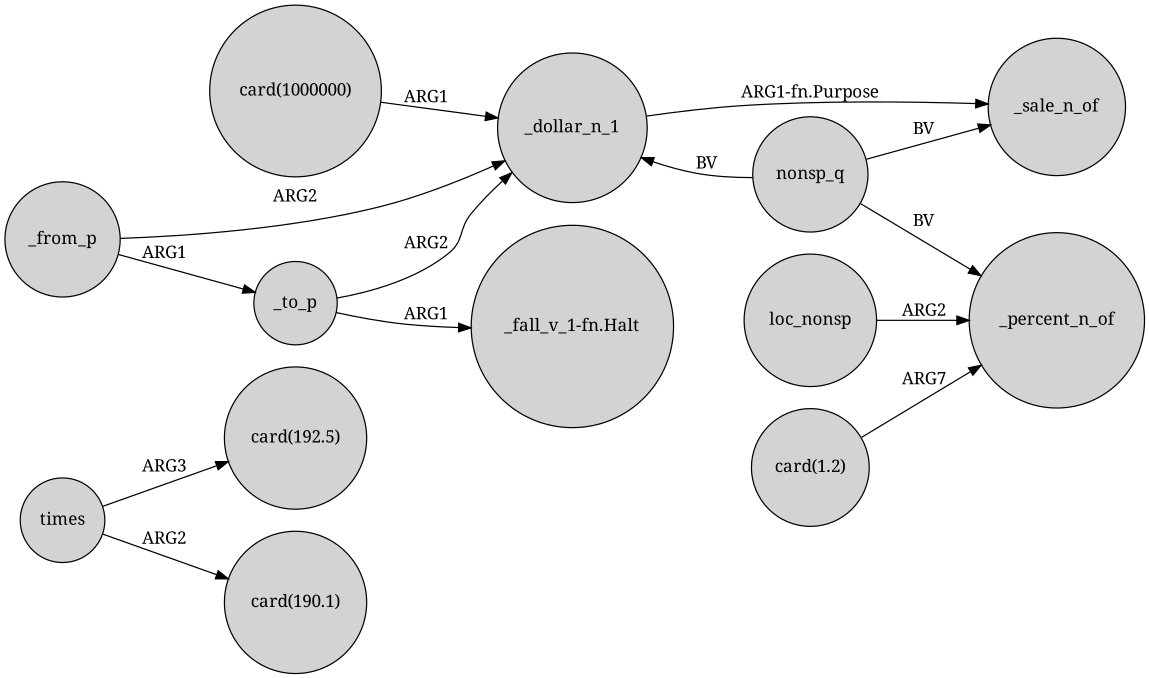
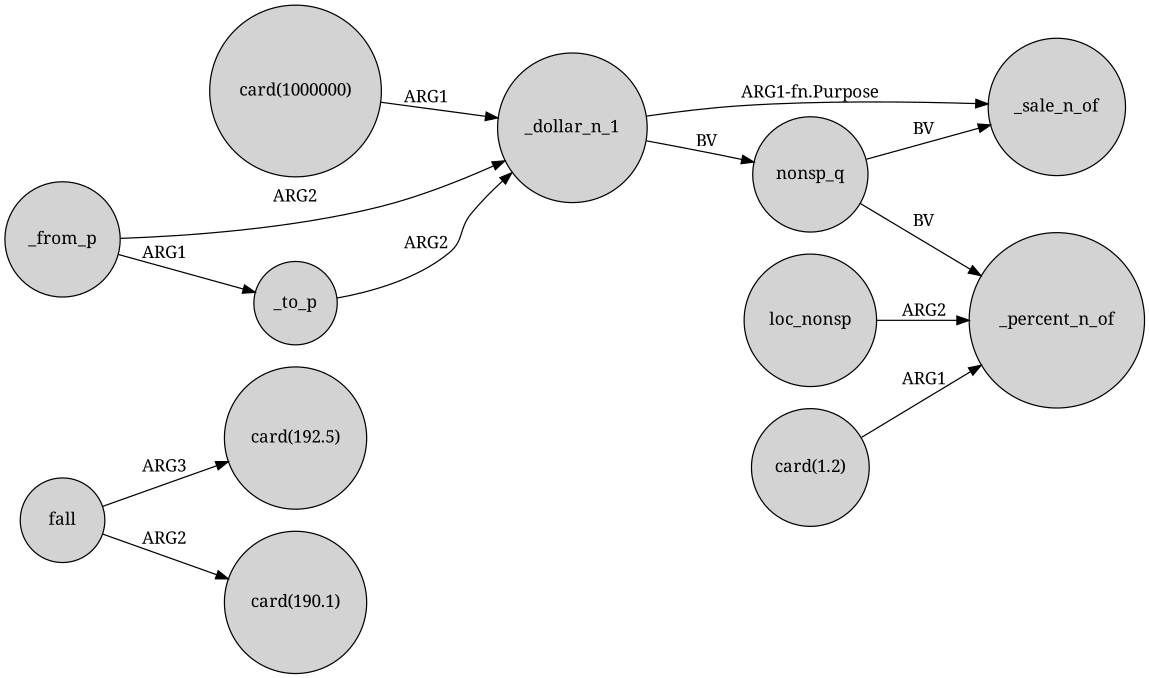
edge "nonsp_q" -> "_dollar_n_1": reversed
node "_fall_v_1-fn.Halt": removed
edge "card(1.2)" -> "_percent_n_of": label "ARG7" -> "ARG1"
node "times": label "times" -> "fall"
